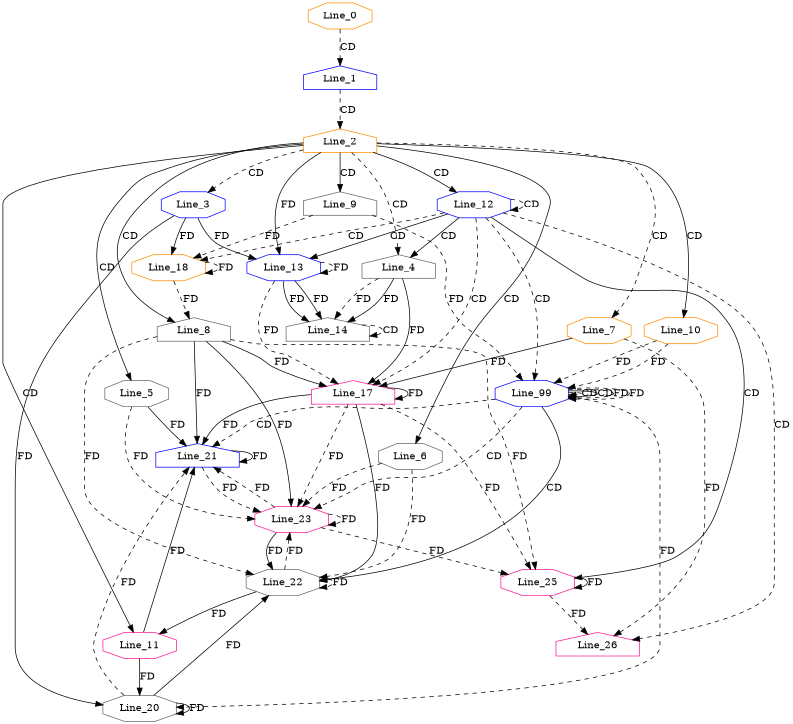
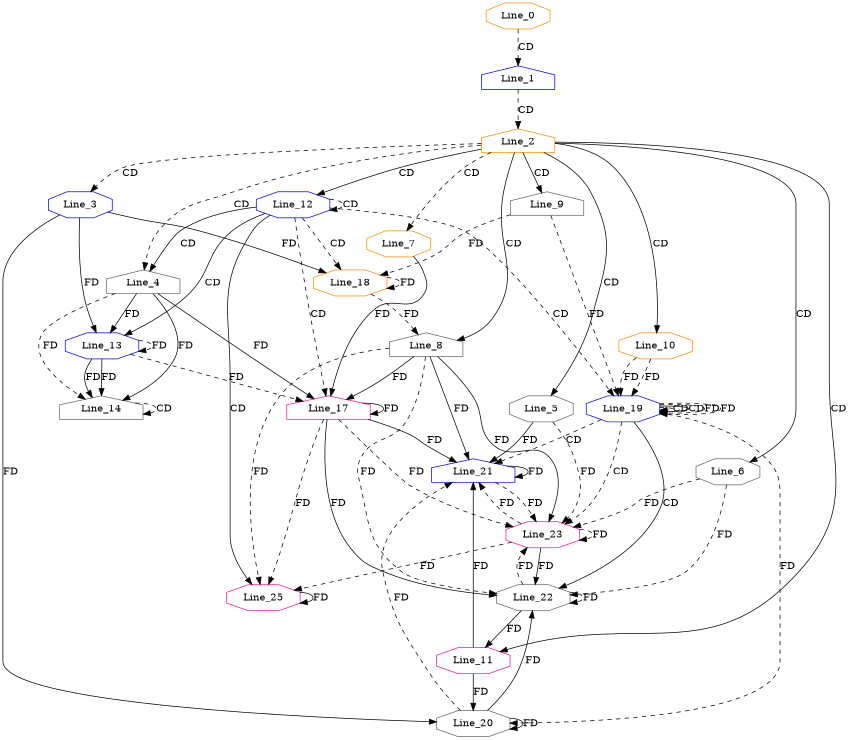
edge "Line_2" -> "Line_13": now "Line_4" -> "Line_13"
node "Line_99": label "Line_99" -> "Line_19"
node "Line_26": removed
